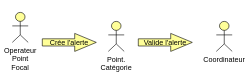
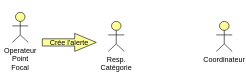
node "Valide l'alerte": removed
node "Point. Catégorie": label "Point. Catégorie" -> "Resp. Catégorie"
